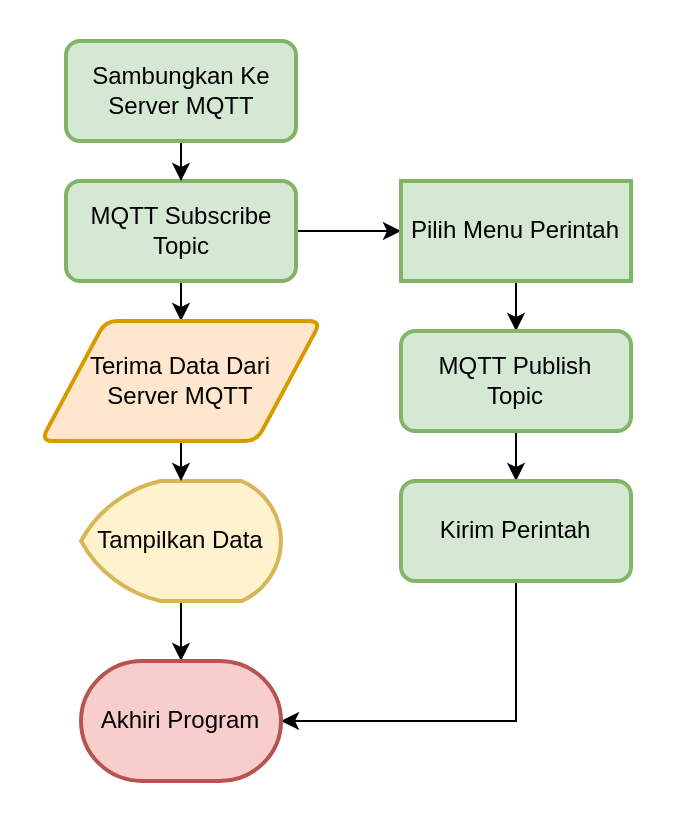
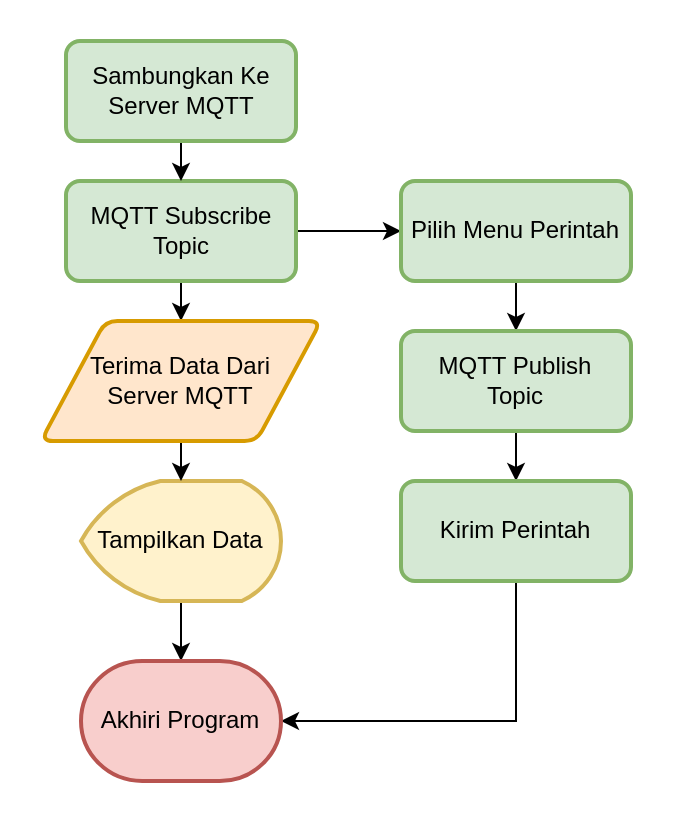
node "Pilih Menu Perintah": shape rectangle -> rounded rectangle
